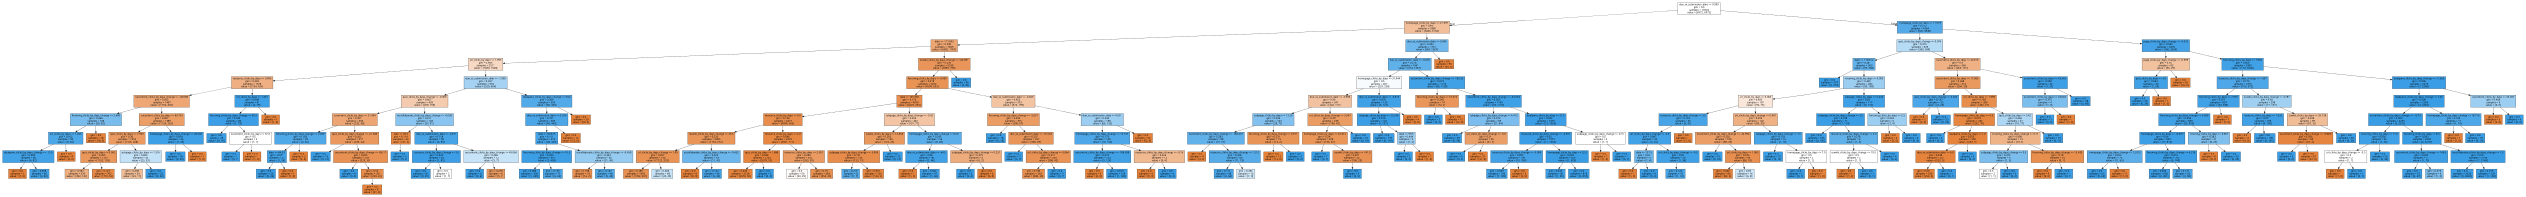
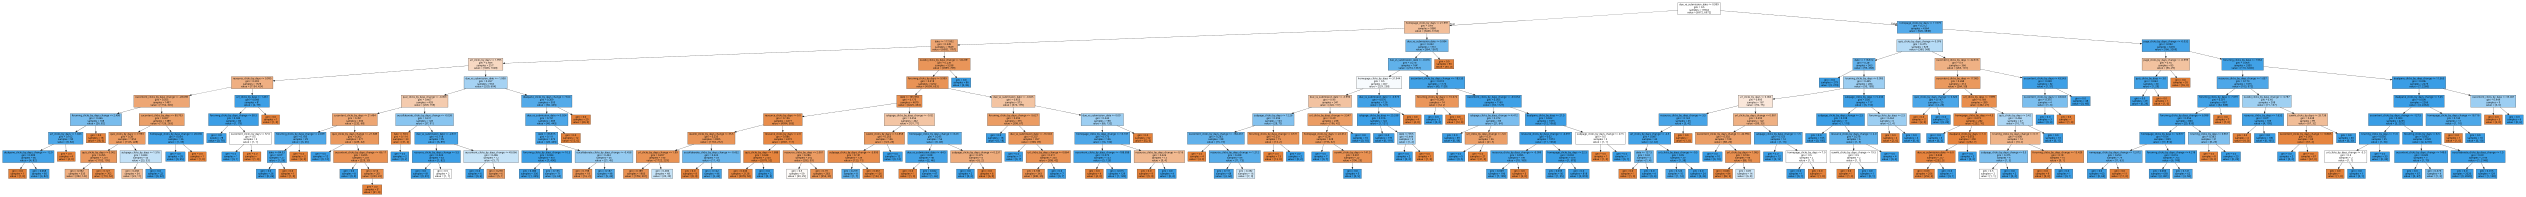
node "gini = 0.0 samples = 24 value = [0, 24]": added
